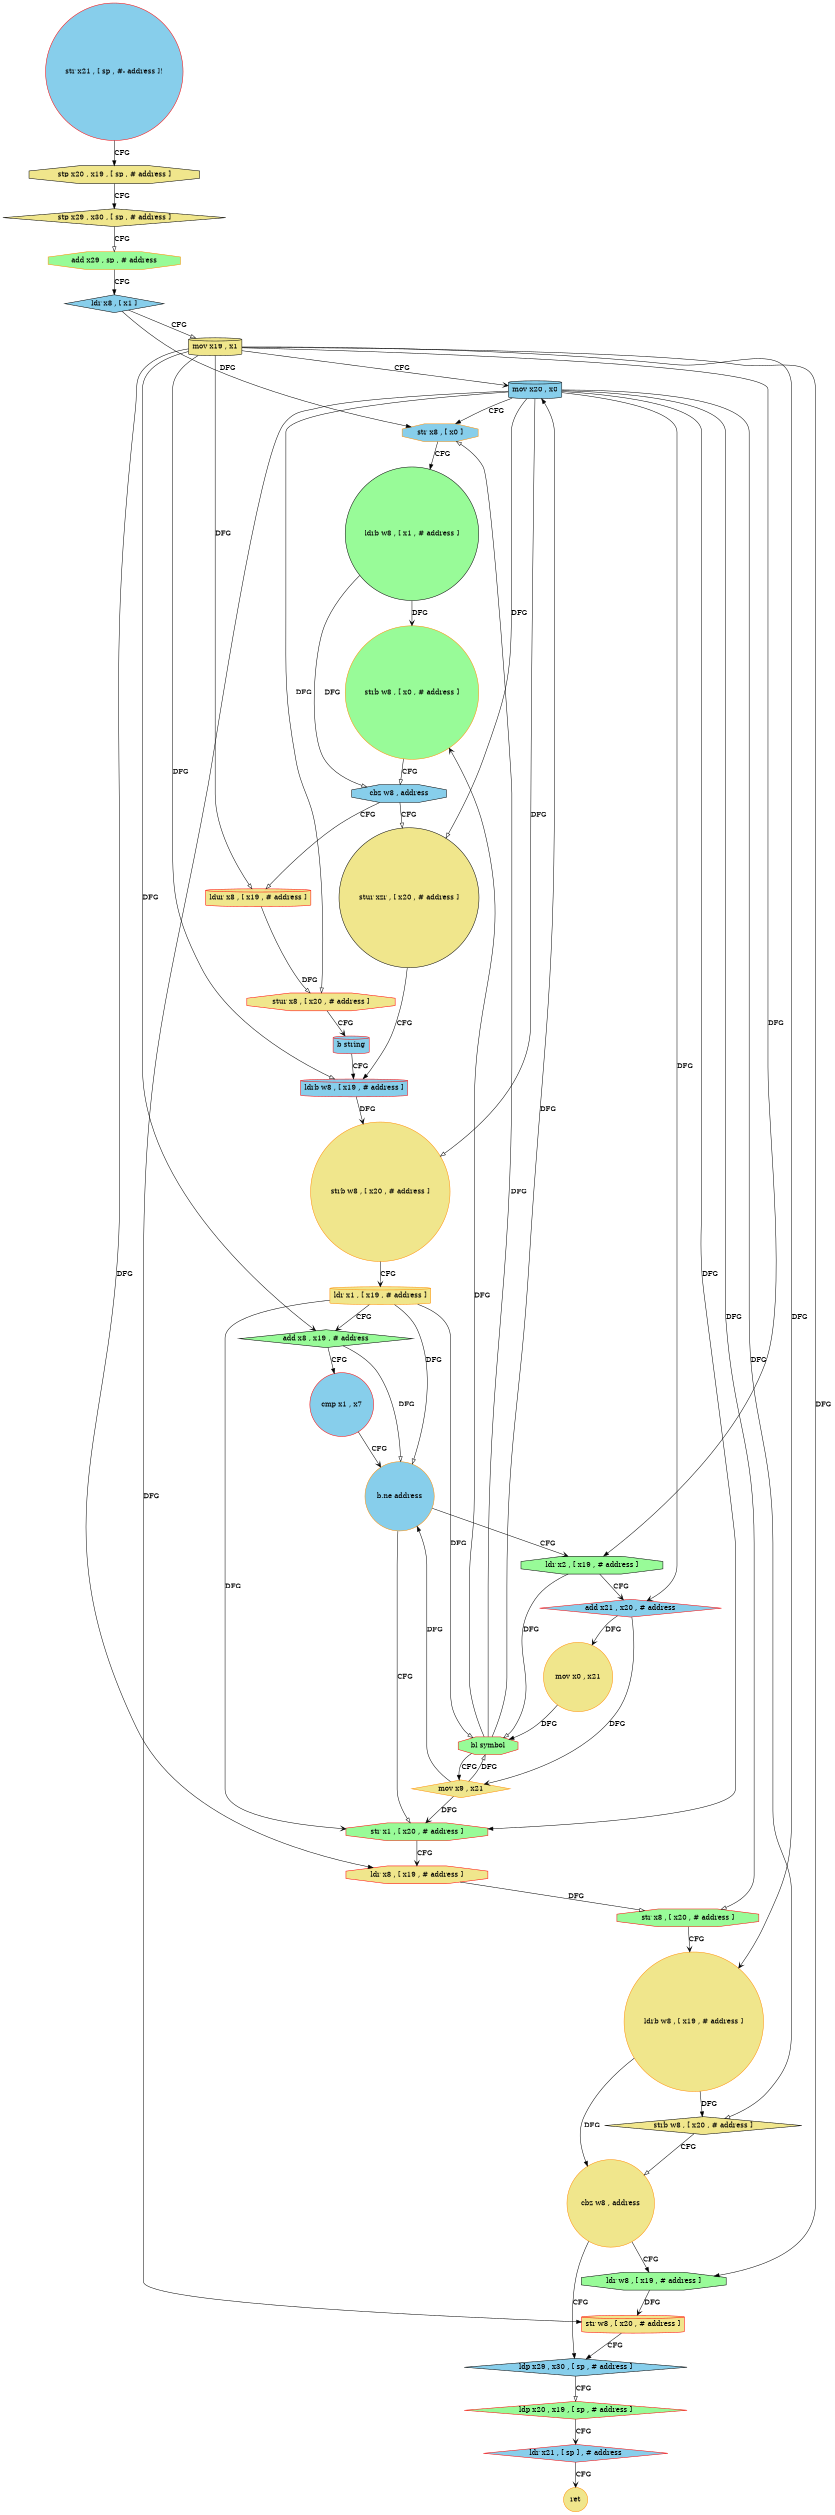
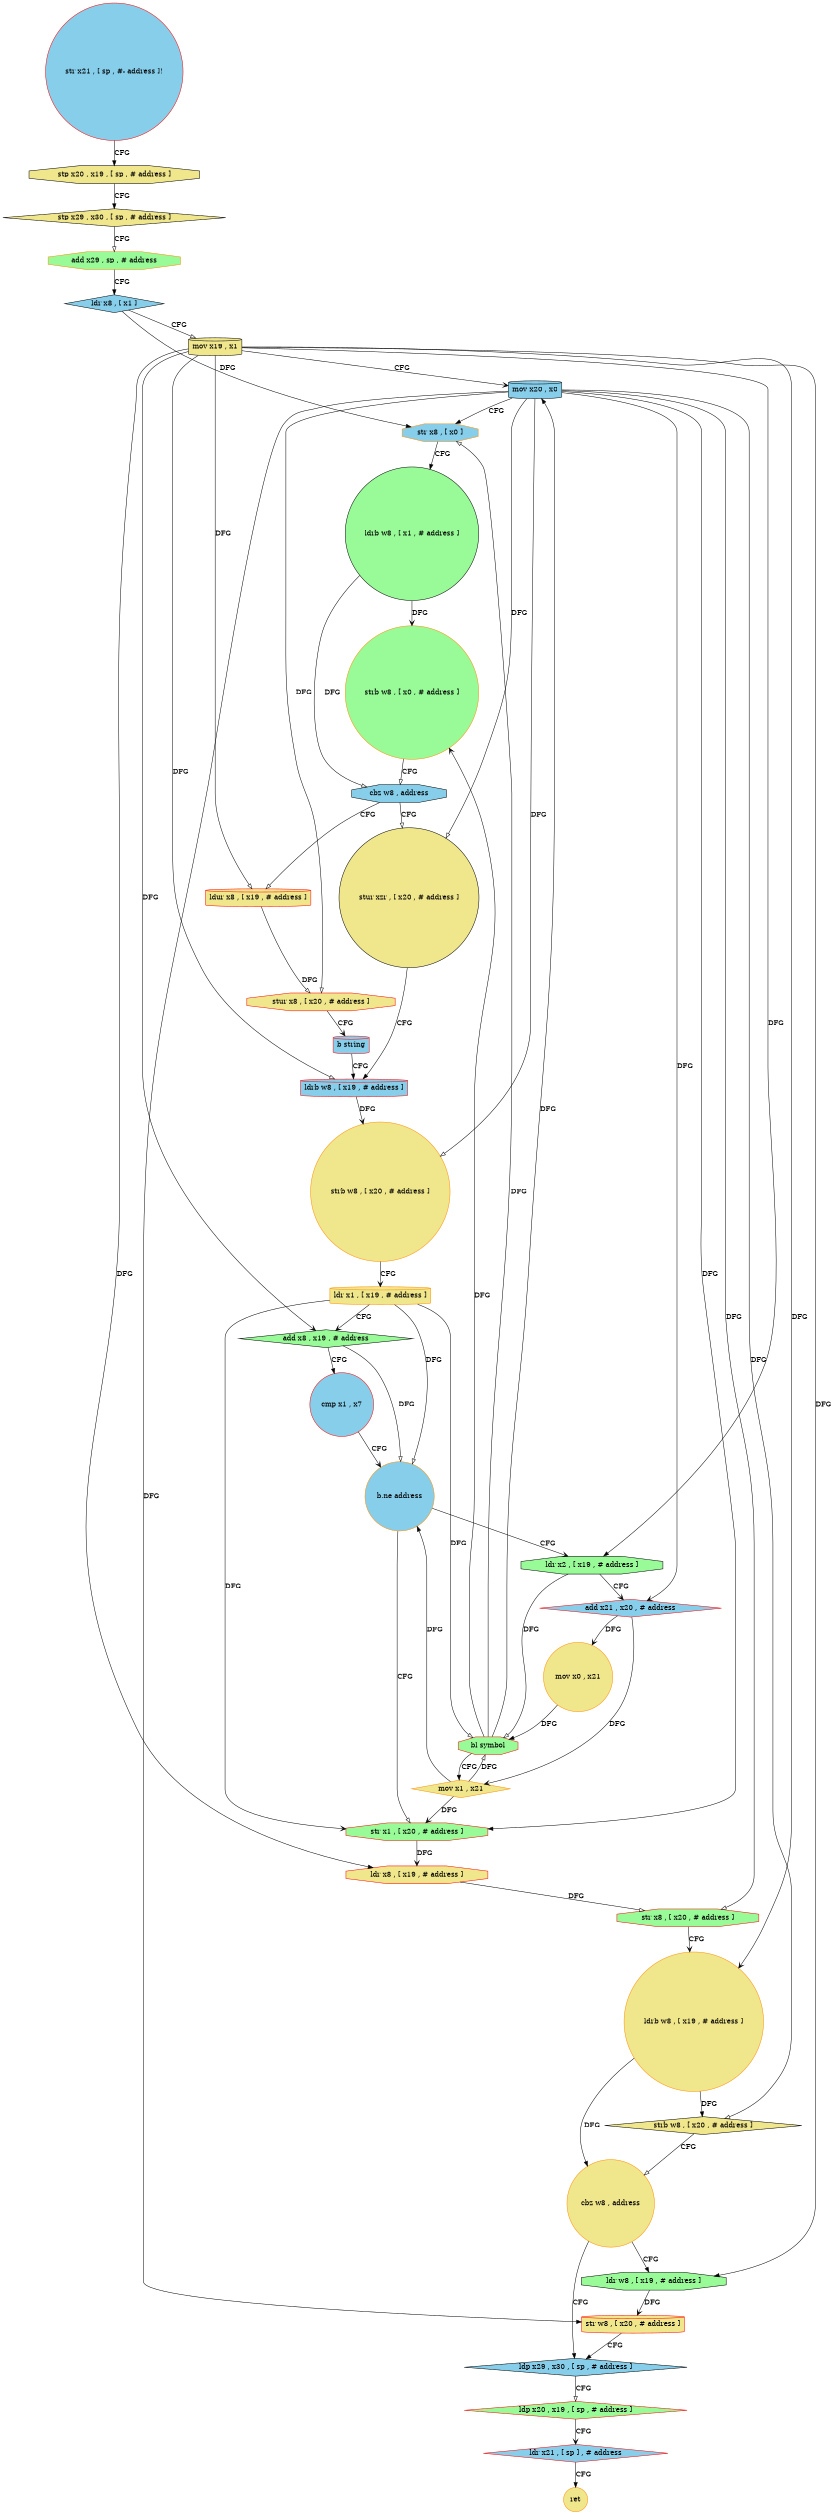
node "mov x9 , x21": label "mov x9 , x21" -> "mov x1 , x21"
edge "str x1 , [ x20 , # address ]" -> "ldr x8 , [ x19 , # address ]": label "CFG" -> "DFG"
edge "ldr x21 , [ sp ] , # address" -> "ret": arrowhead vee -> normal
